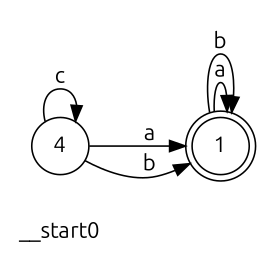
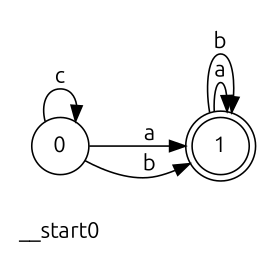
node "4": label "4" -> "0"
